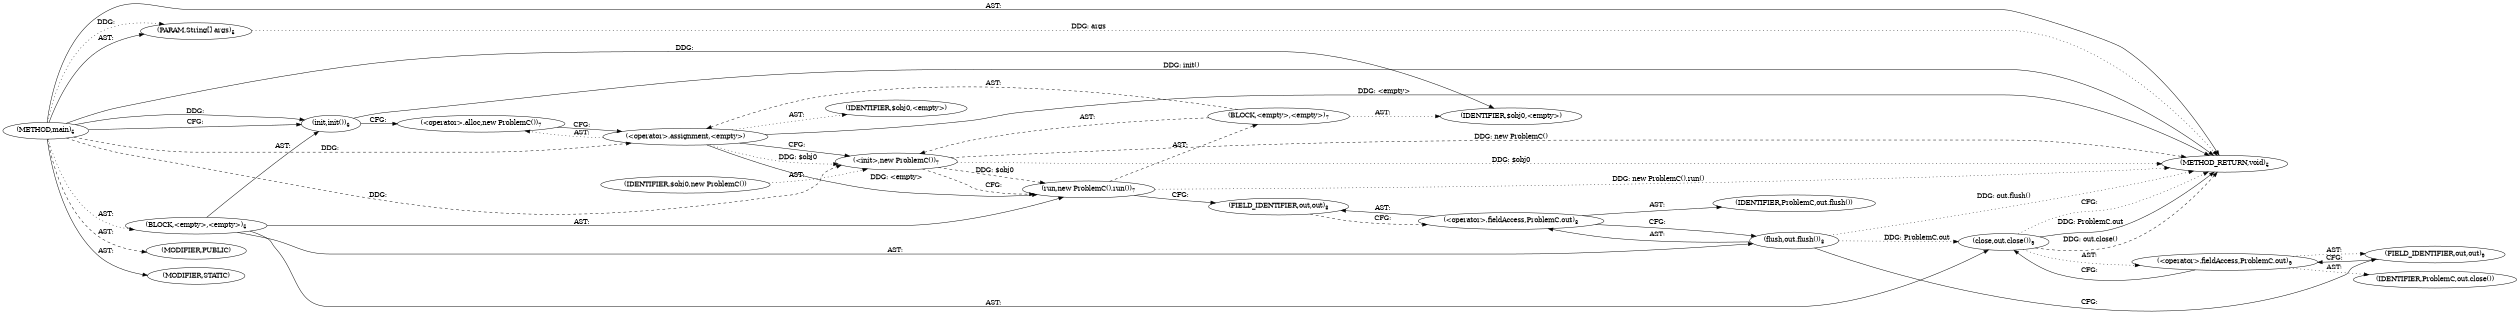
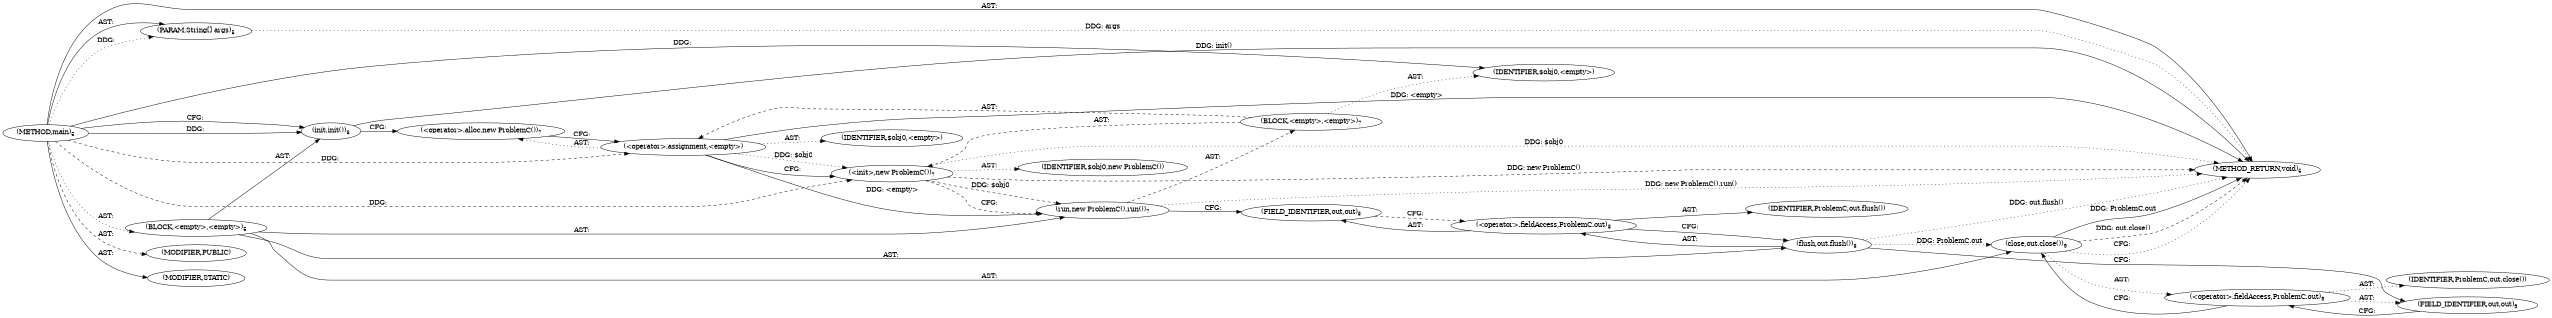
edge "(IDENTIFIER,$obj0,new ProblemC())" -> "(<init>,new ProblemC())": reversed
